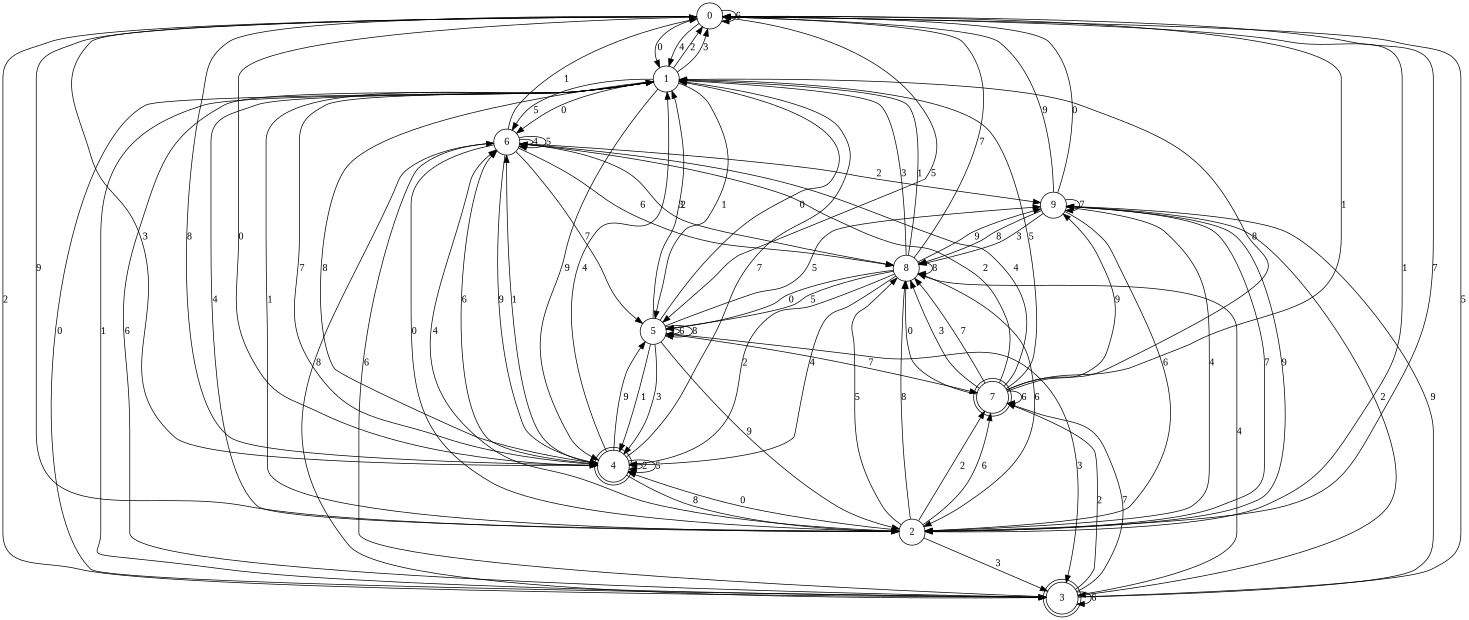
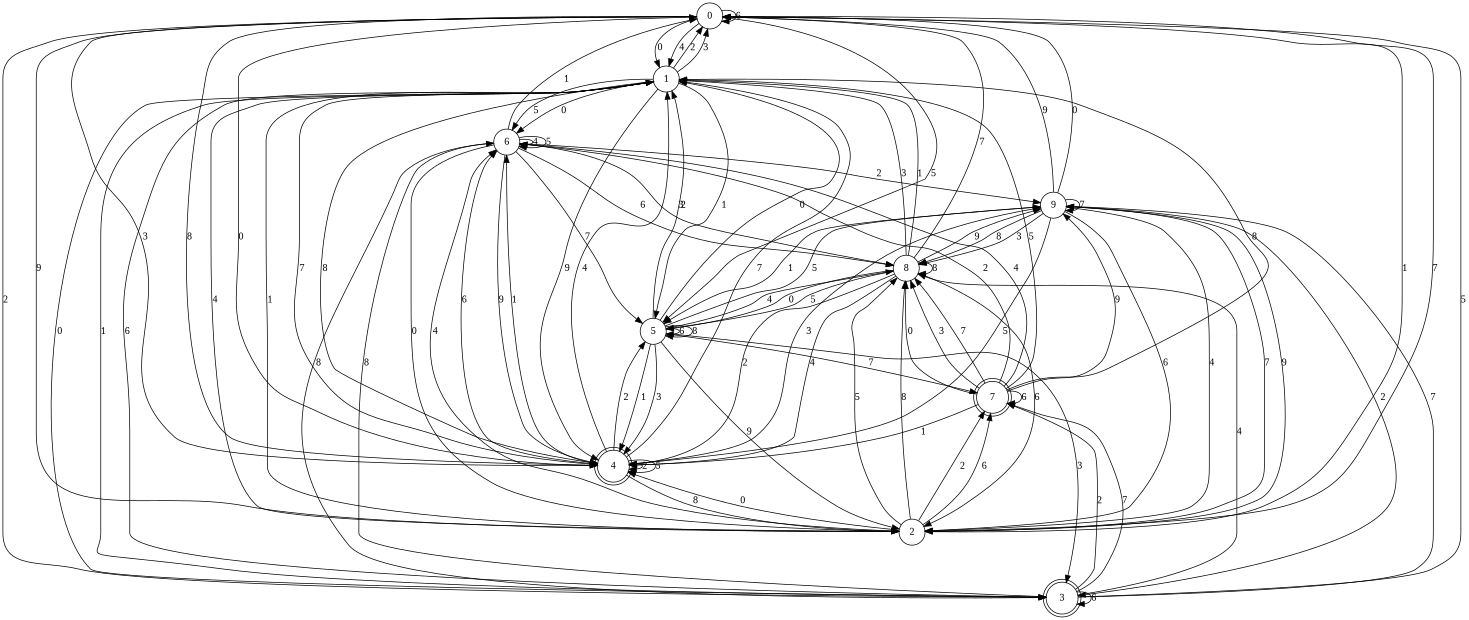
edge "7" -> "0": now "7" -> "4"
edge "9" -> "5": added, label "1"
edge "5" -> "8": added, label "4"
edge "4" -> "9": added, label "3"
edge "3" -> "6": label "6" -> "8"
edge "4" -> "5": label "9" -> "2"
edge "3" -> "9": label "9" -> "7"
edge "9" -> "4": added, label "5"
edge "2" -> "3": removed, label "3"
